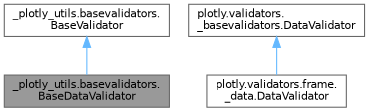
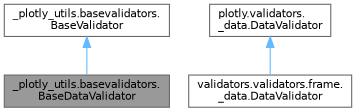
node "plotly.validators. _basevalidators.DataValidator": label "plotly.validators. _basevalidators.DataValidator" -> "plotly.validators. _data.DataValidator"
node "plotly.validators.frame. _data.DataValidator": label "plotly.validators.frame. _data.DataValidator" -> "validators.validators.frame. _data.DataValidator"
